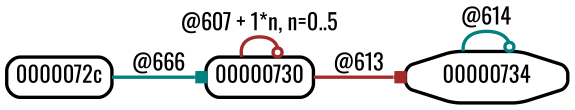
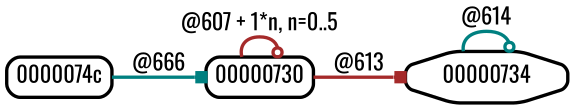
node "0000072c": label "0000072c" -> "0000074c"
